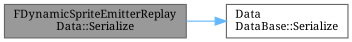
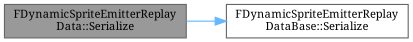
node "Data DataBase::Serialize": label "Data DataBase::Serialize" -> "FDynamicSpriteEmitterReplay DataBase::Serialize"
